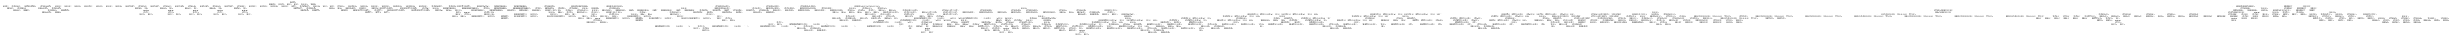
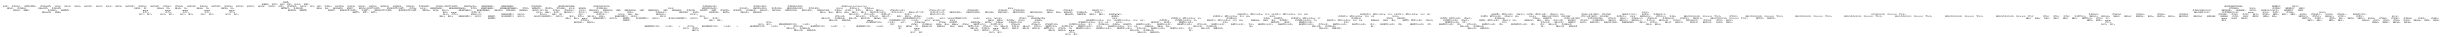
node "(LOCAL,unsigned char* p1: unsignedchar)": removed
